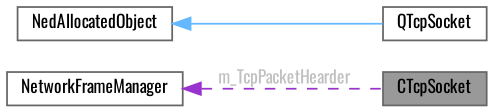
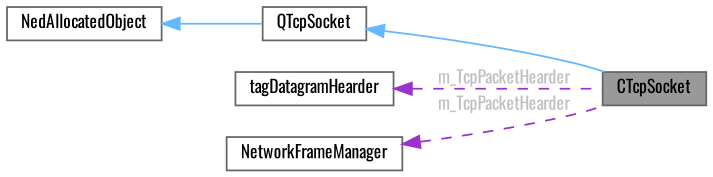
edge "CTcpSocket" -> "QTcpSocket": added
node "tagDatagramHearder": added
